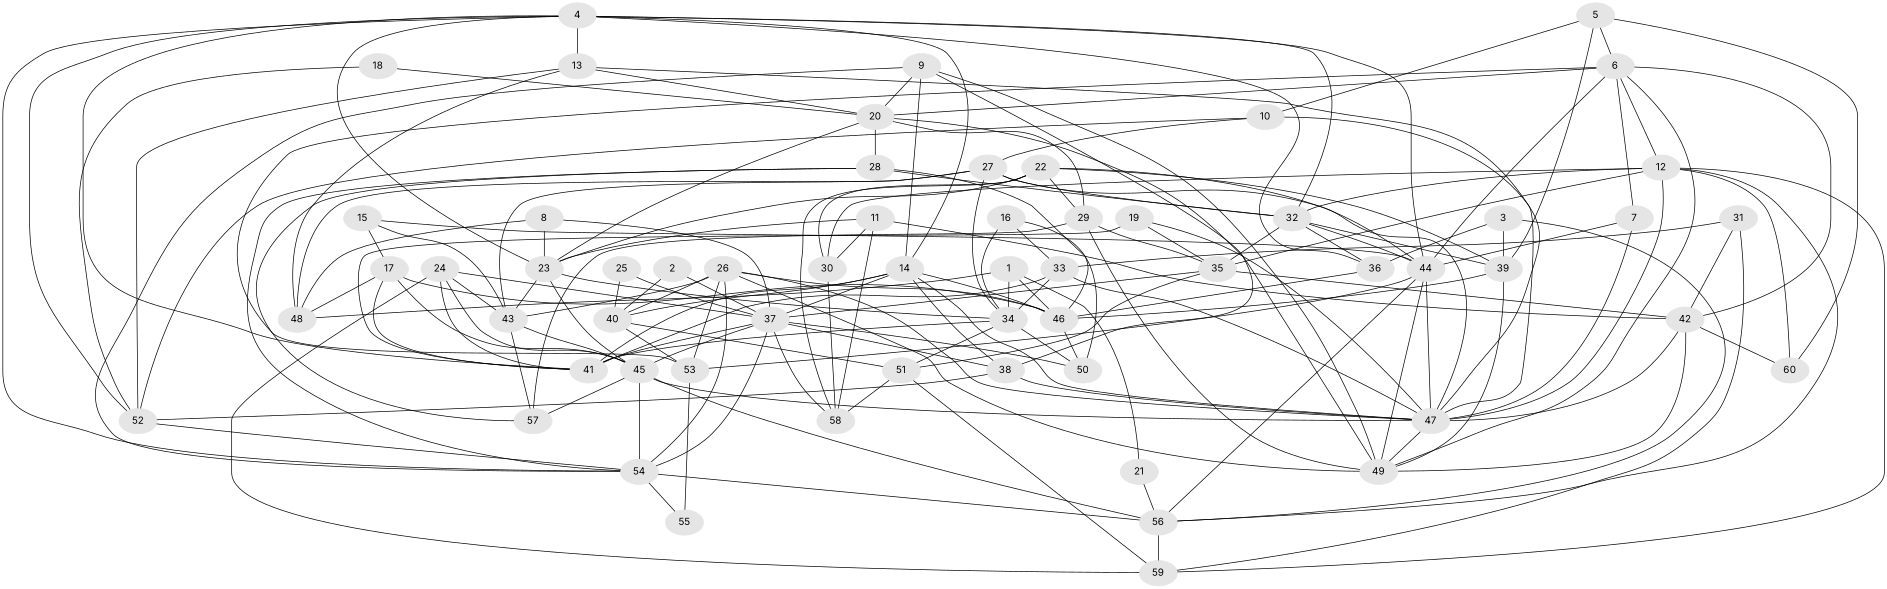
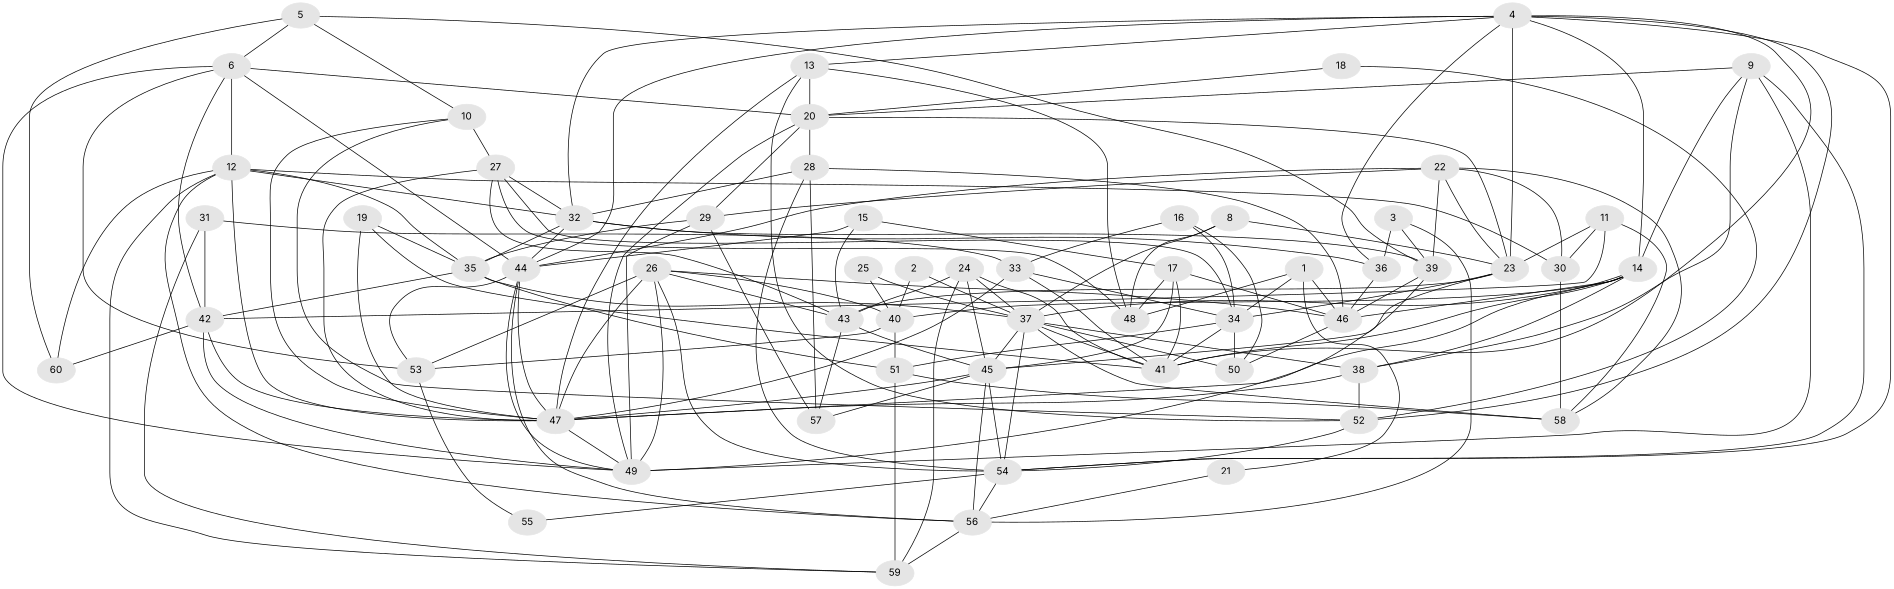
node "7": removed
